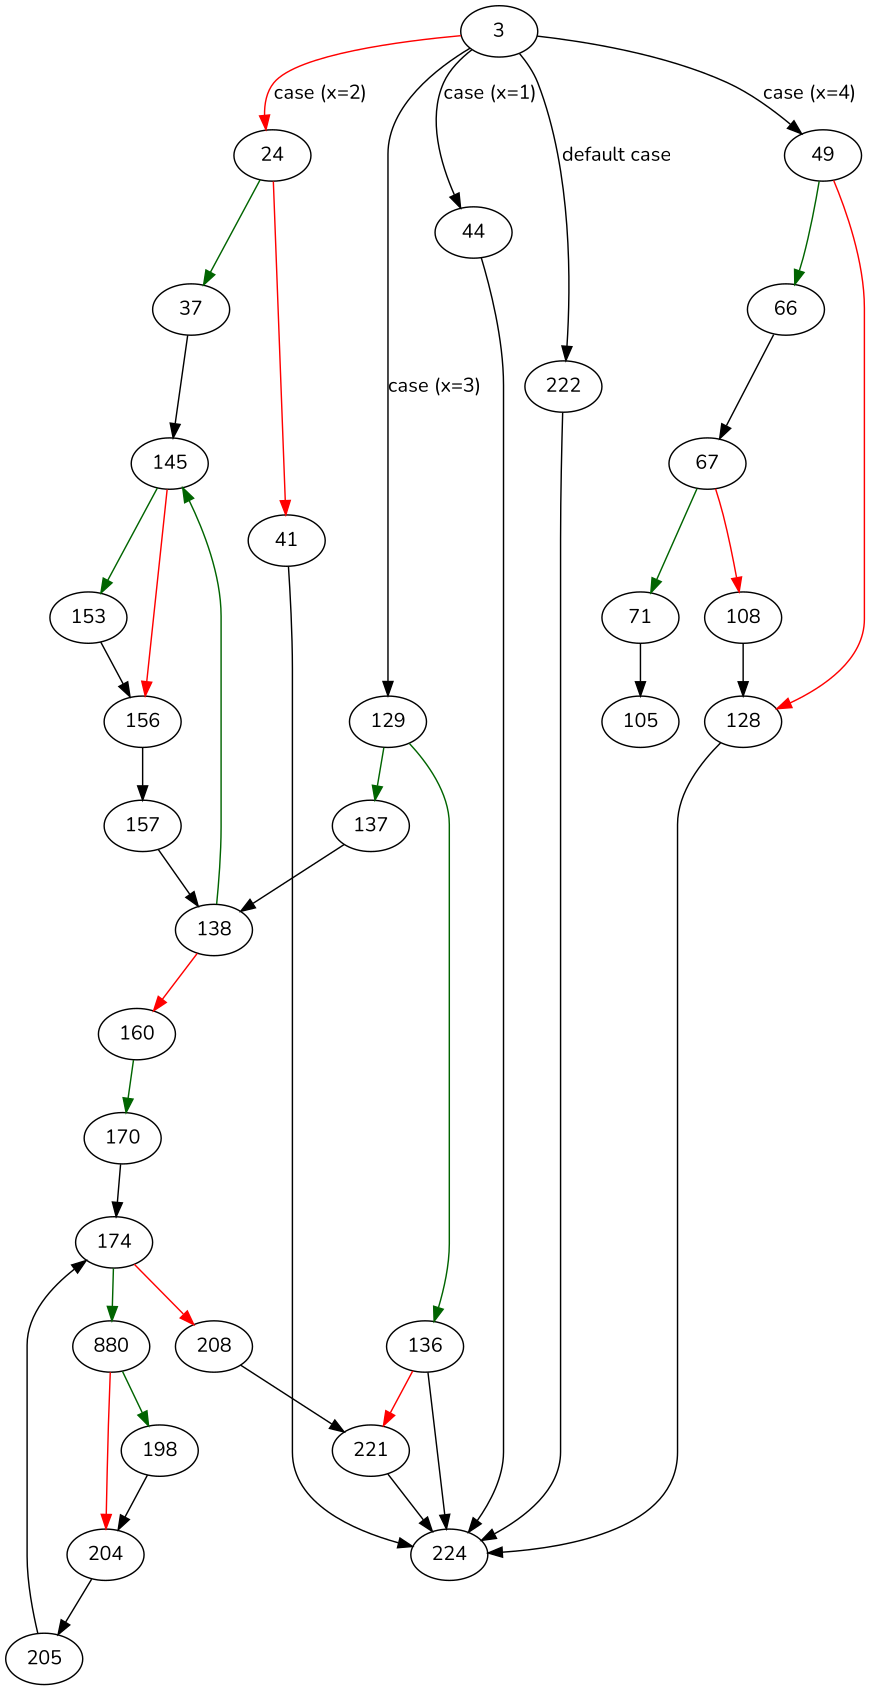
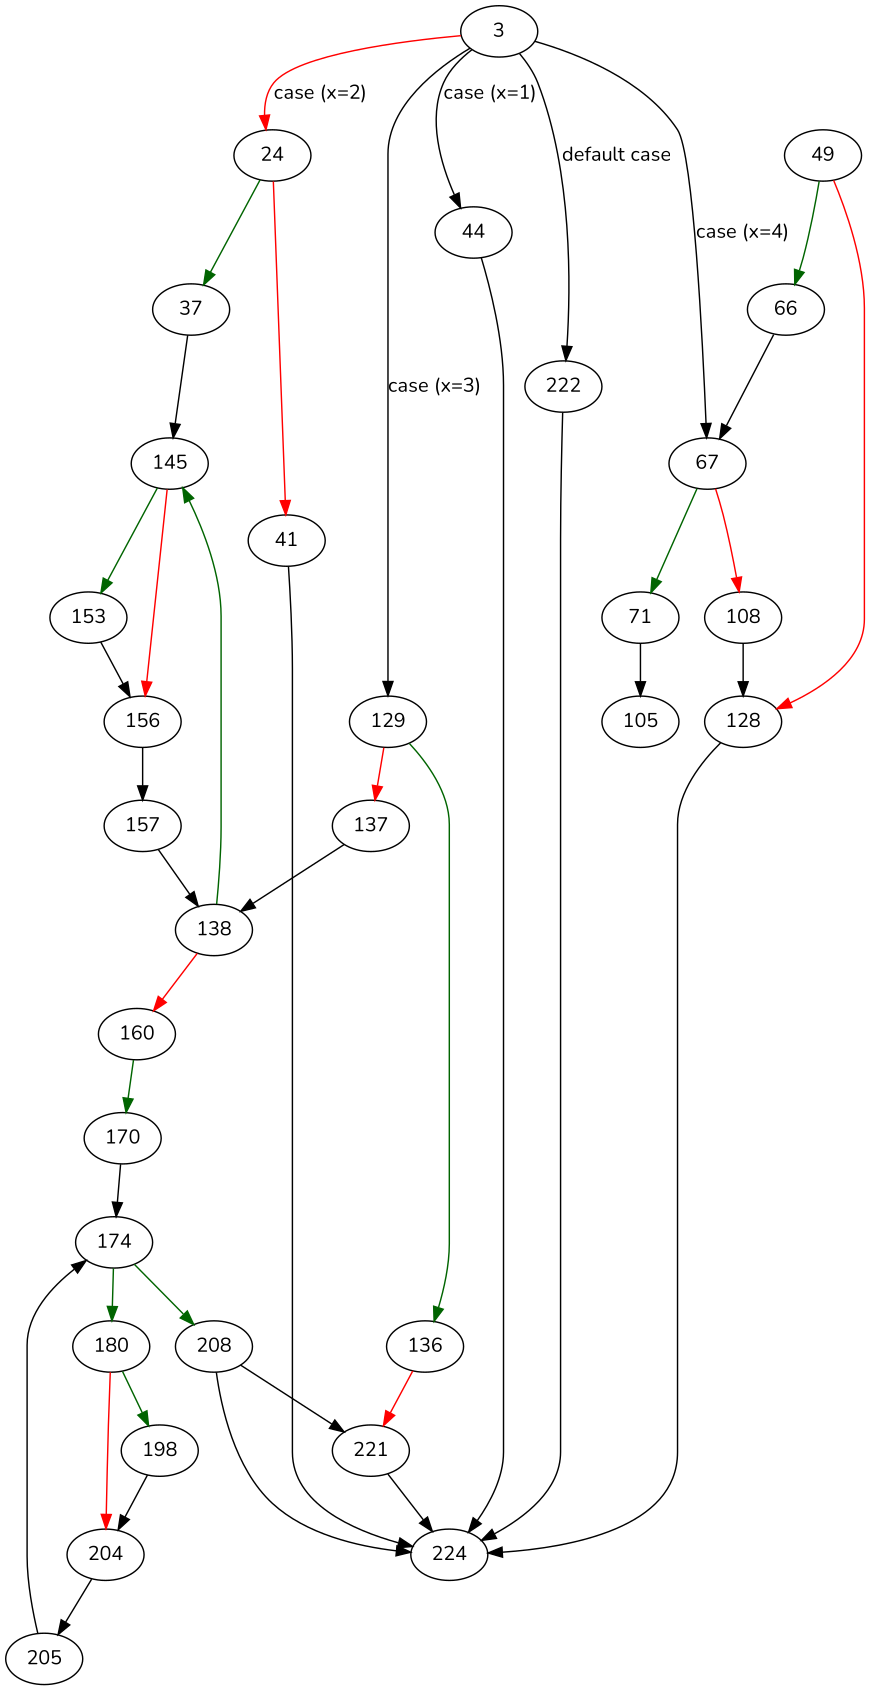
edge "3" -> "49": now "3" -> "67"
edge "129" -> "137": color darkgreen -> red
edge "174" -> "208": color red -> darkgreen
node "880": label "880" -> "180"
edge "136" -> "224": now "208" -> "224"
